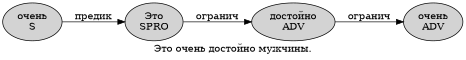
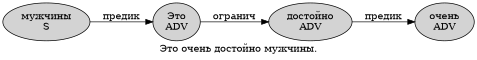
edge "достойно ADV" -> "очень ADV": label "огранич" -> "предик"
node "очень S": label "очень S" -> "мужчины S"
node "Это SPRO": label "Это SPRO" -> "Это ADV"
